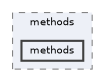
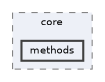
cluster "methods": label "methods" -> "core"
